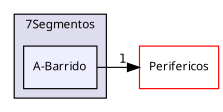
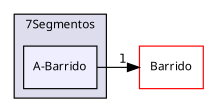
node "Perifericos": label "Perifericos" -> "Barrido"
